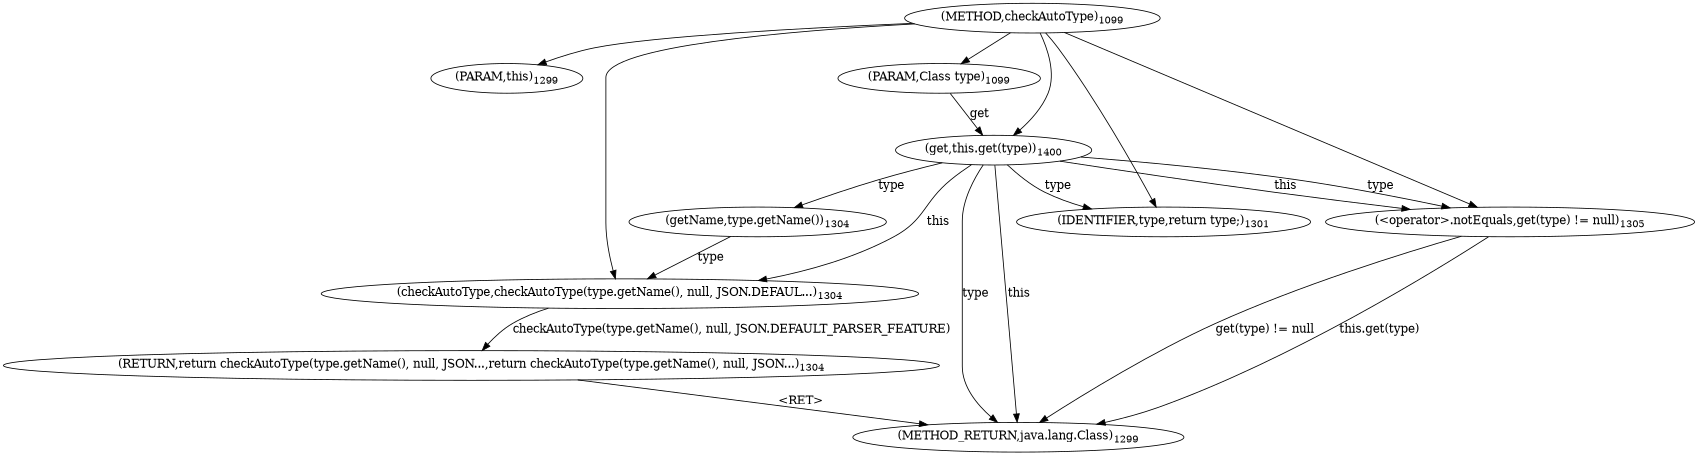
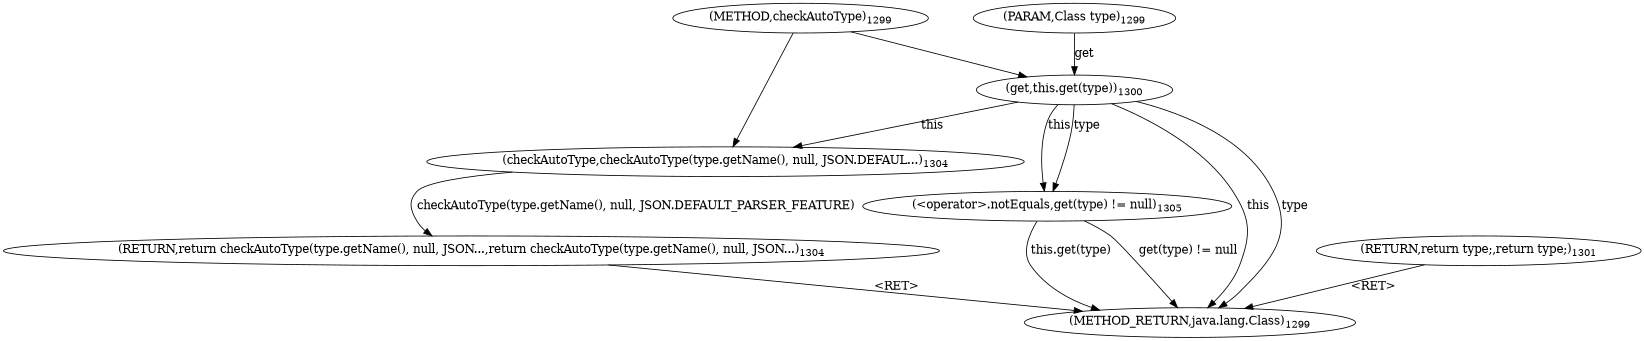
node "(METHOD,checkAutoType)": text "1099" -> "1299"
edge "(METHOD,checkAutoType)" -> "(PARAM,Class type)": removed
node "(PARAM,Class type)": text "1099" -> "1299"
node "(PARAM,this)": removed
edge "(METHOD,checkAutoType)" -> "(<operator>.notEquals,get(type) != null)": removed
node "(get,this.get(type))": text "1400" -> "1300"
node "(getName,type.getName())": removed
node "(IDENTIFIER,type,return type;)": removed
node "(RETURN,return type;,return type;)": added
